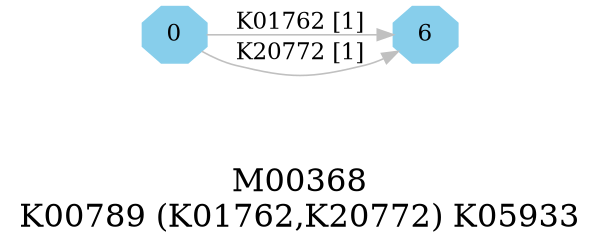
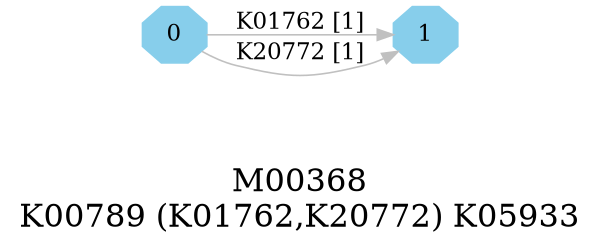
node "6": label "6" -> "1"
